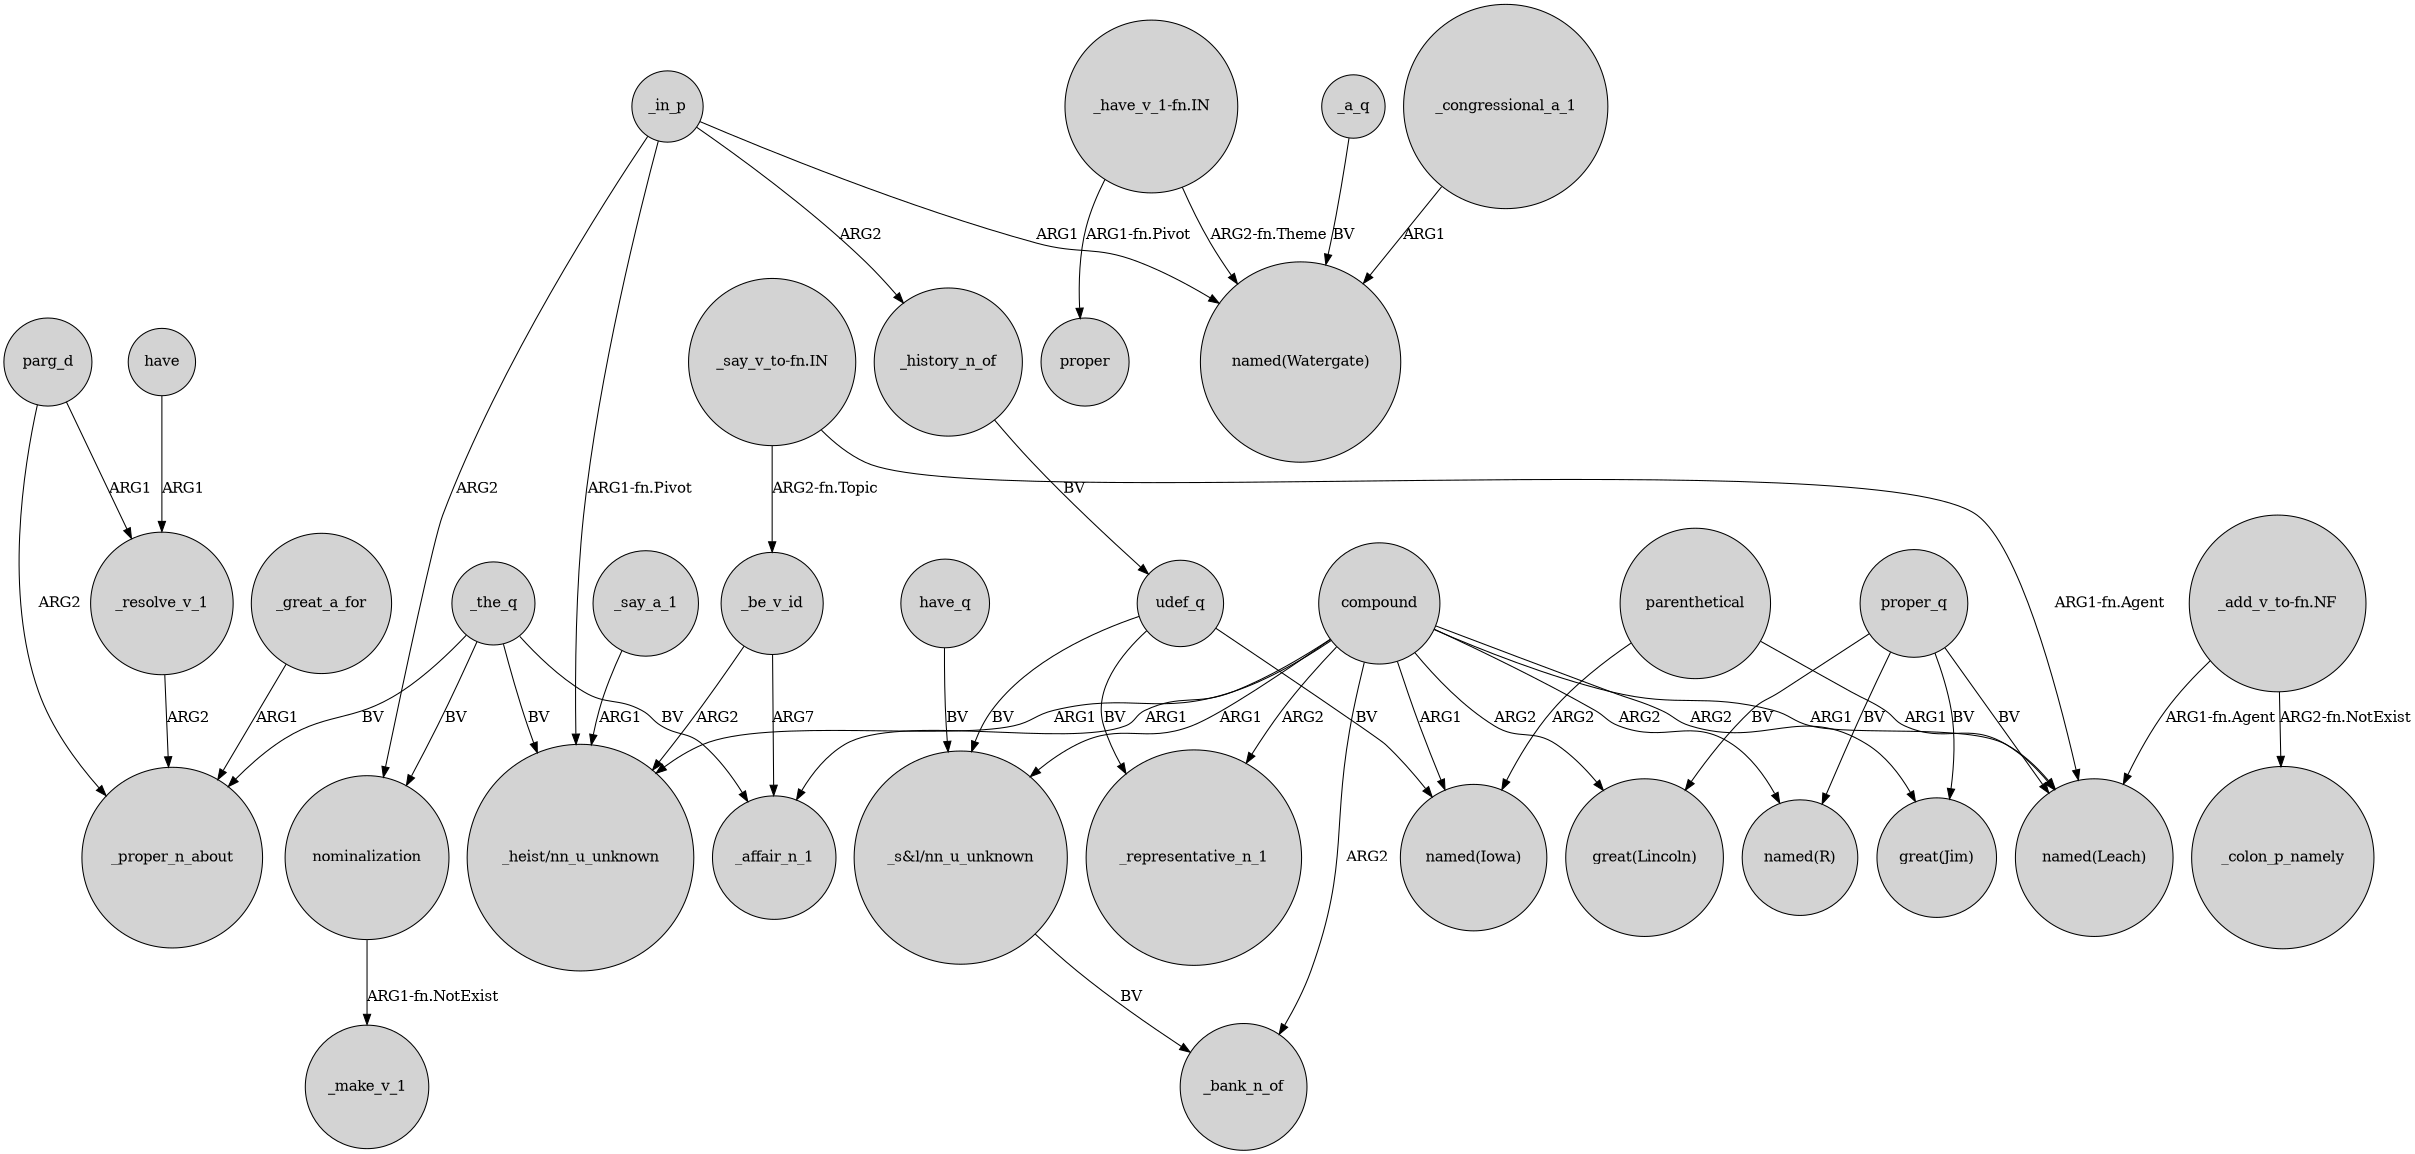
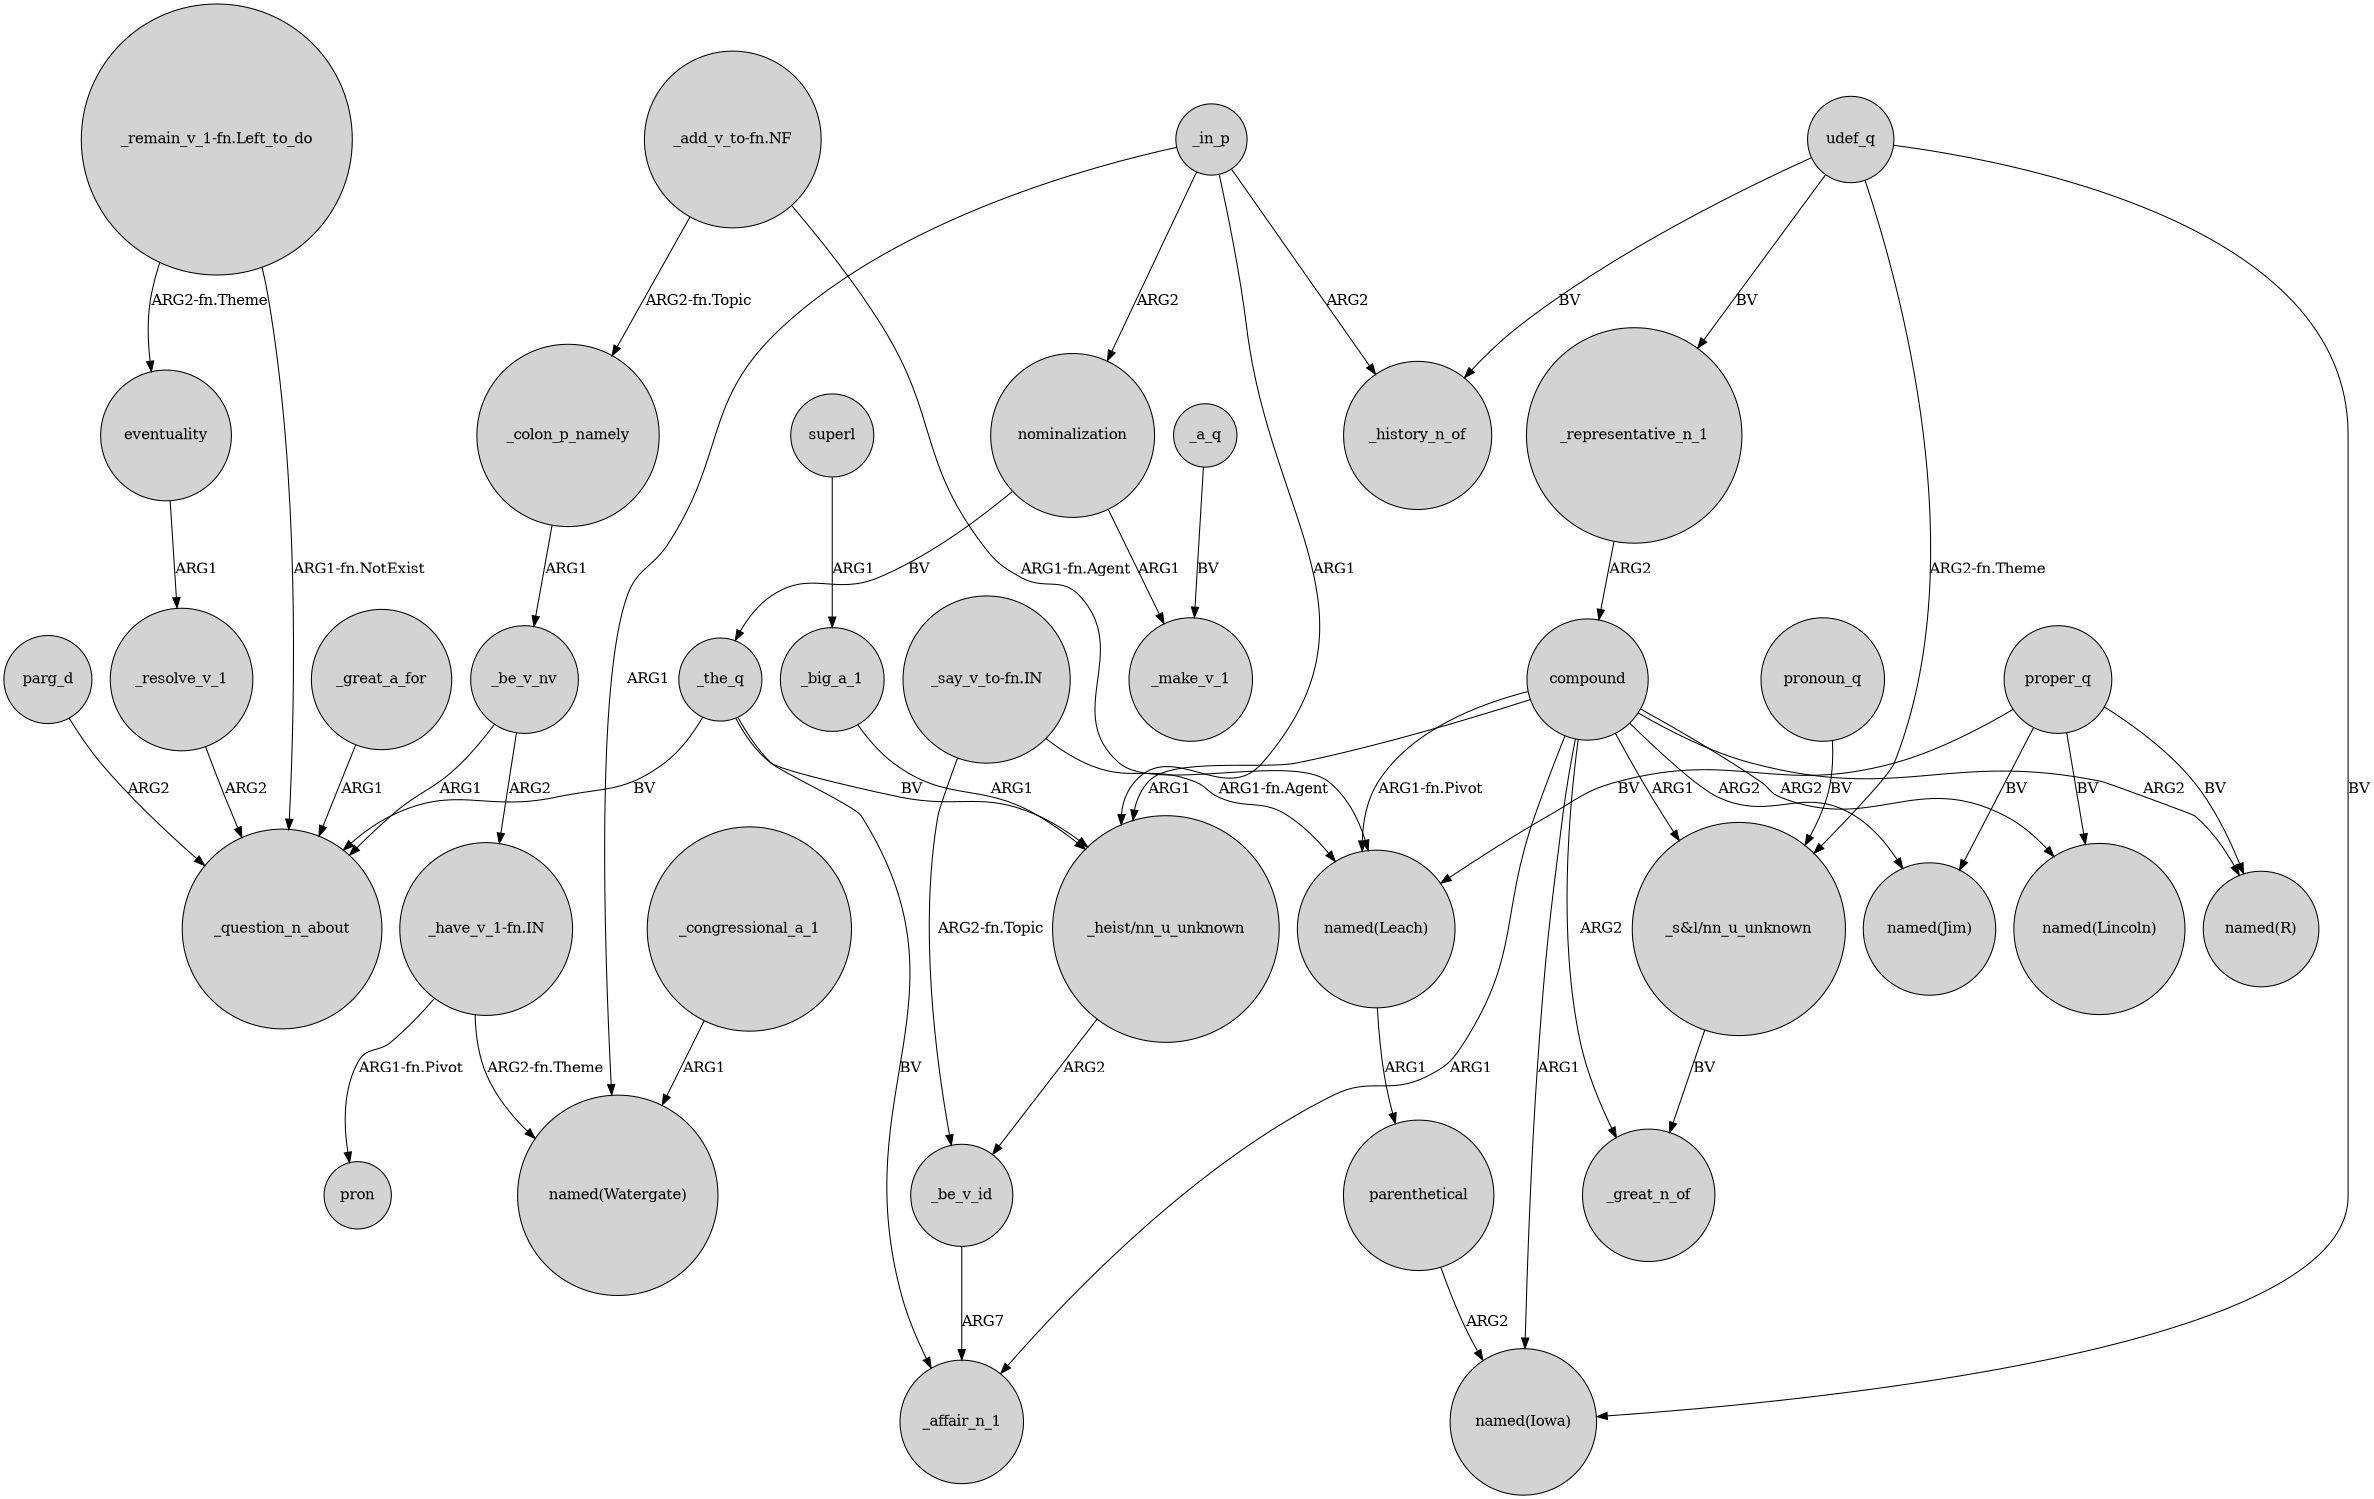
node "_remain_v_1-fn.Left_to_do": added
edge "_a_q" -> "named(Watergate)": now "_a_q" -> "_make_v_1"
node "have": label "have" -> "eventuality"
node "proper": label "proper" -> "pron"
node "superl": added
edge "parg_d" -> "_resolve_v_1": removed, label "ARG1"
edge "_in_p" -> "_heist/nn_u_unknown": label "ARG1-fn.Pivot" -> "ARG1"
edge "_history_n_of" -> "udef_q": reversed
node "_say_a_1": label "_say_a_1" -> "_big_a_1"
node "have_q": label "have_q" -> "pronoun_q"
node "_be_v_nv": added
edge "compound" -> "_representative_n_1": reversed
edge "_be_v_id" -> "_heist/nn_u_unknown": reversed
edge "_the_q" -> "nominalization": reversed
edge "udef_q" -> "_s&l/nn_u_unknown": label "BV" -> "ARG2-fn.Theme"
edge "compound" -> "named(Leach)": label "ARG1" -> "ARG1-fn.Pivot"
edge "_add_v_to-fn.NF" -> "_colon_p_namely": label "ARG2-fn.NotExist" -> "ARG2-fn.Topic"
edge "parenthetical" -> "named(Leach)": reversed
node "_proper_n_about": label "_proper_n_about" -> "_question_n_about"
node "great(Lincoln)": label "great(Lincoln)" -> "named(Lincoln)"
node "great(Jim)": label "great(Jim)" -> "named(Jim)"
edge "nominalization" -> "_make_v_1": label "ARG1-fn.NotExist" -> "ARG1"
node "_bank_n_of": label "_bank_n_of" -> "_great_n_of"
